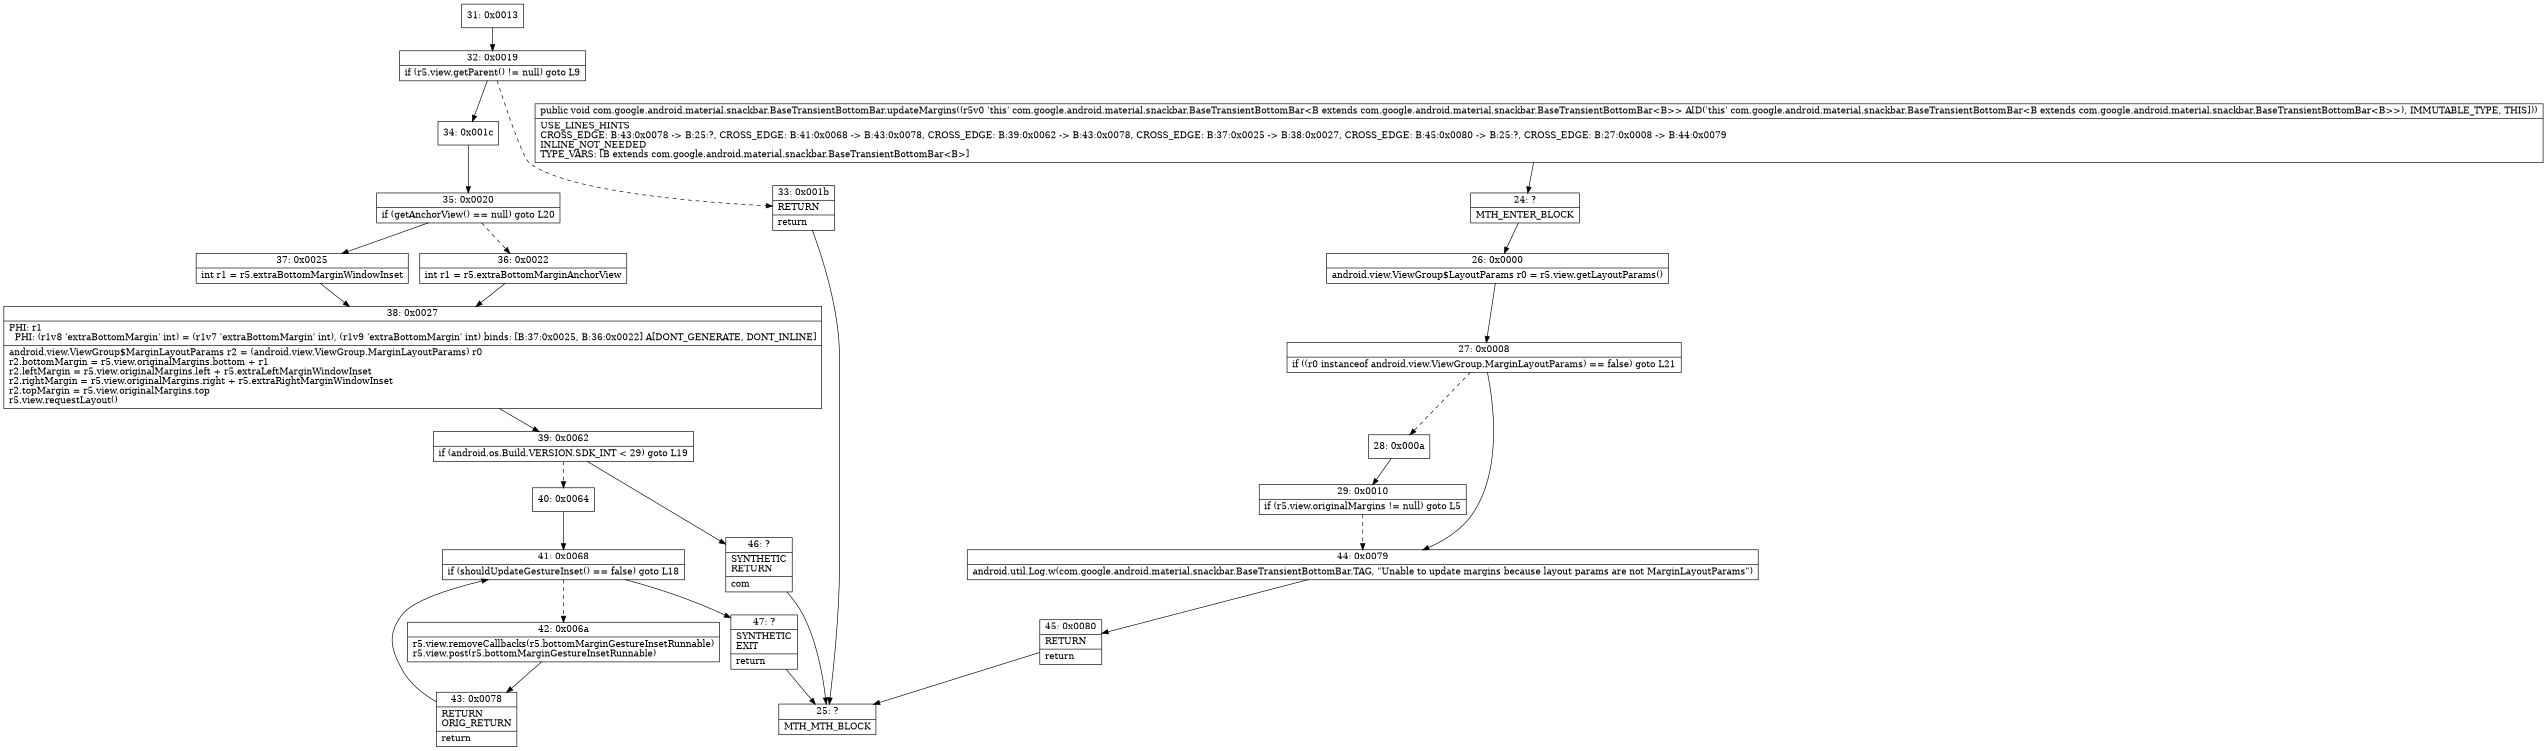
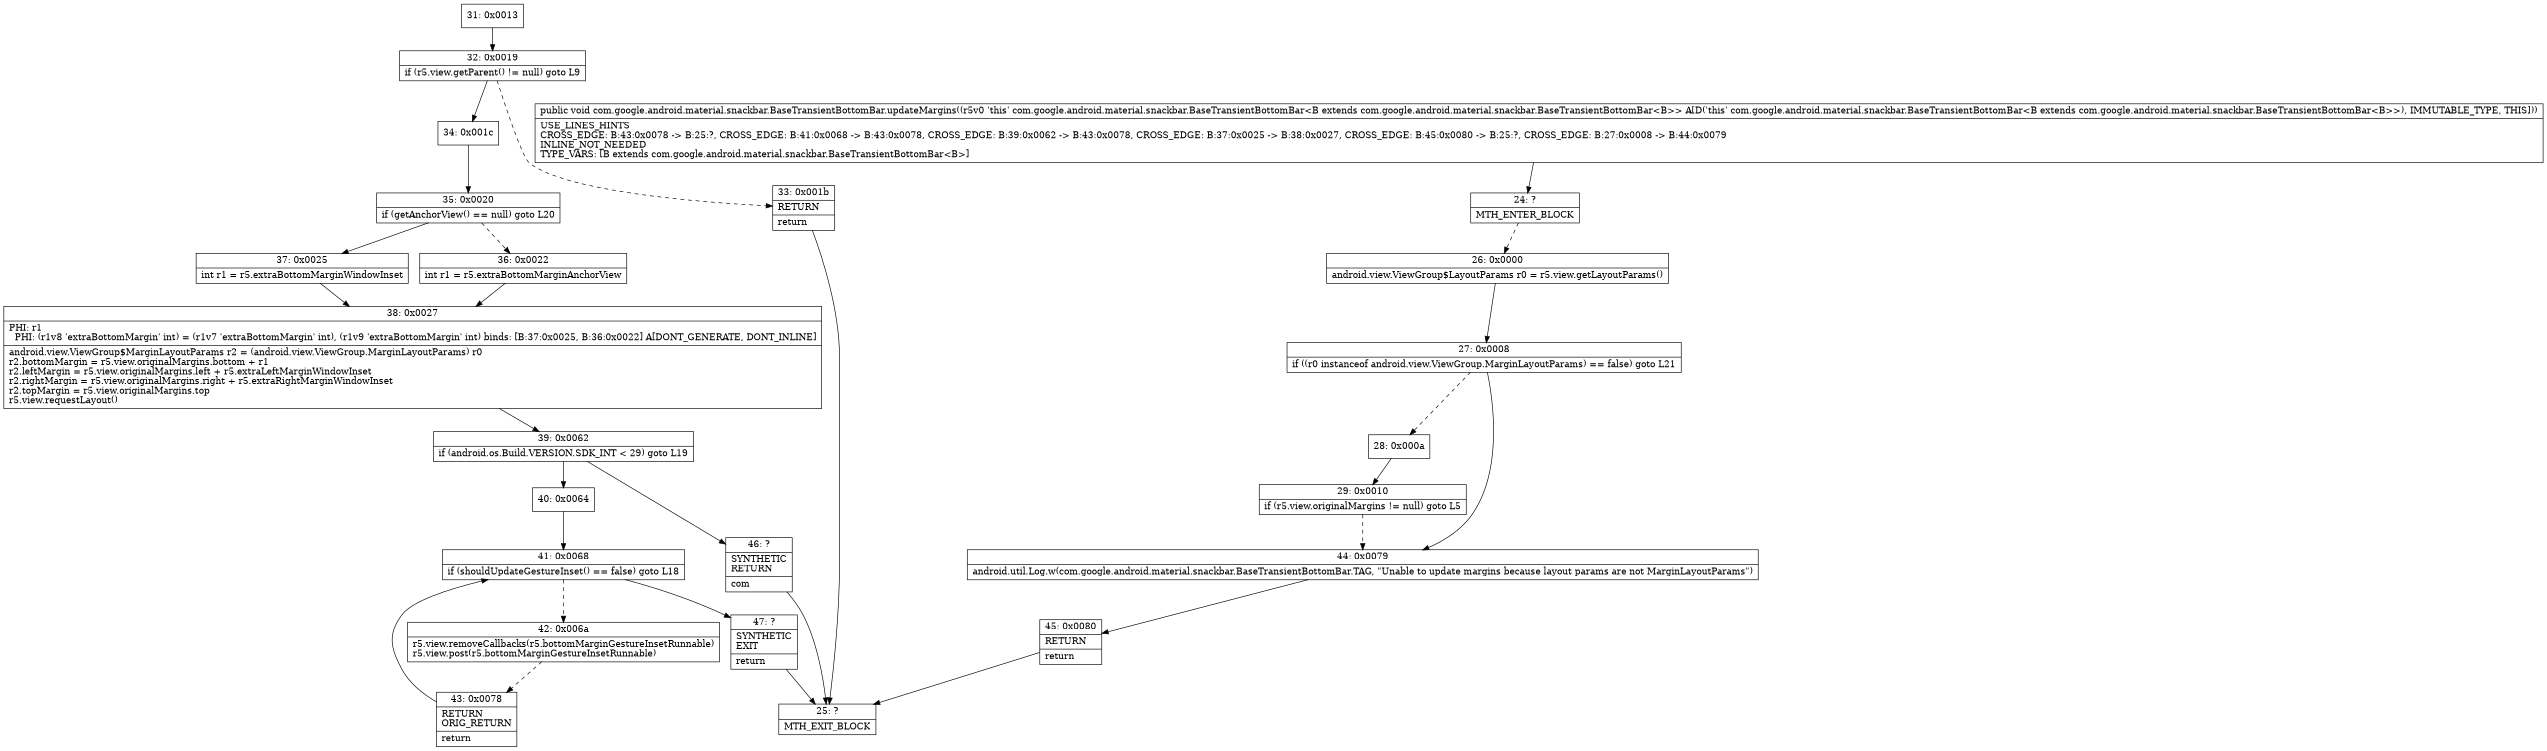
edge "24: ?" -> "26: 0x0000": style solid -> dashed
edge "39: 0x0062" -> "40: 0x0064": style dashed -> solid
edge "42: 0x006a" -> "43: 0x0078": style solid -> dashed
node "25: ?": text "MTH_MTH_BLOCK" -> "MTH_EXIT_BLOCK"
